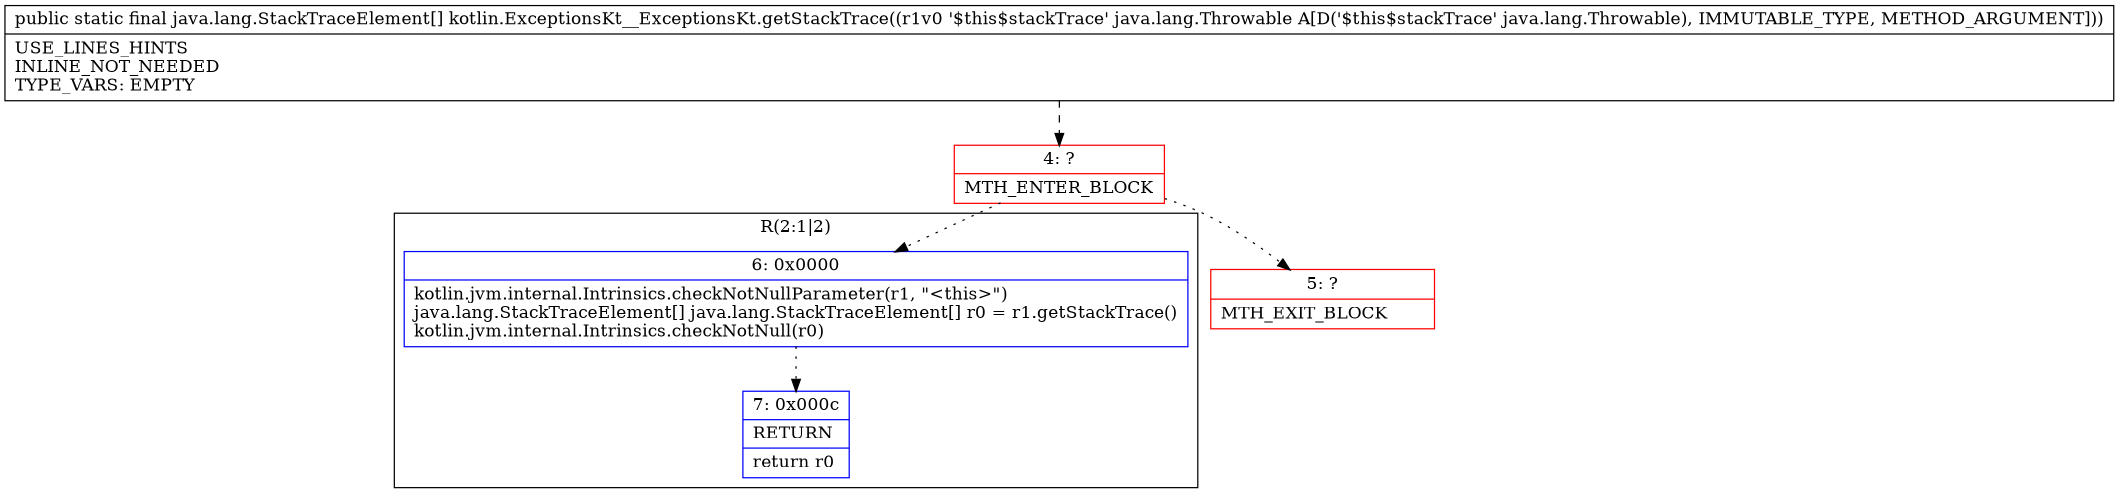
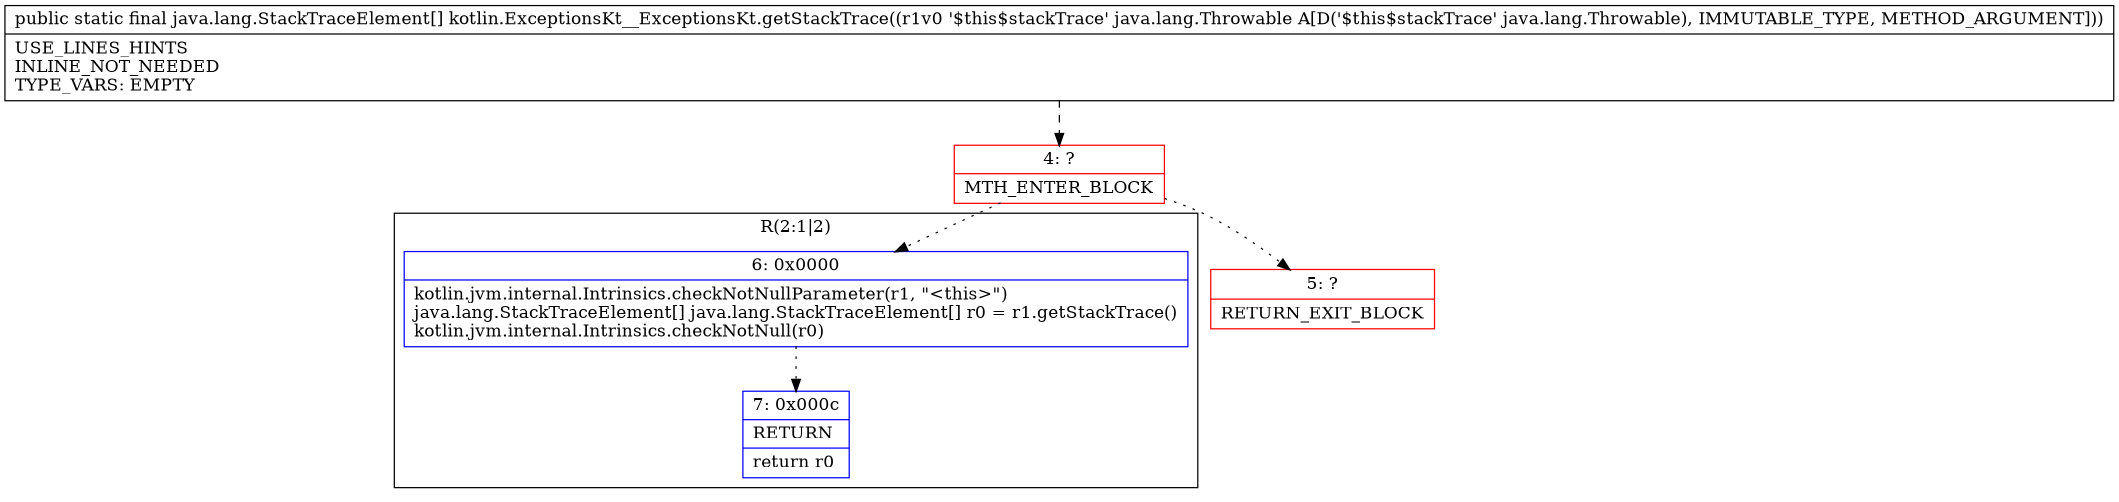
node "5: ?": text "MTH_EXIT_BLOCK" -> "RETURN_EXIT_BLOCK"
